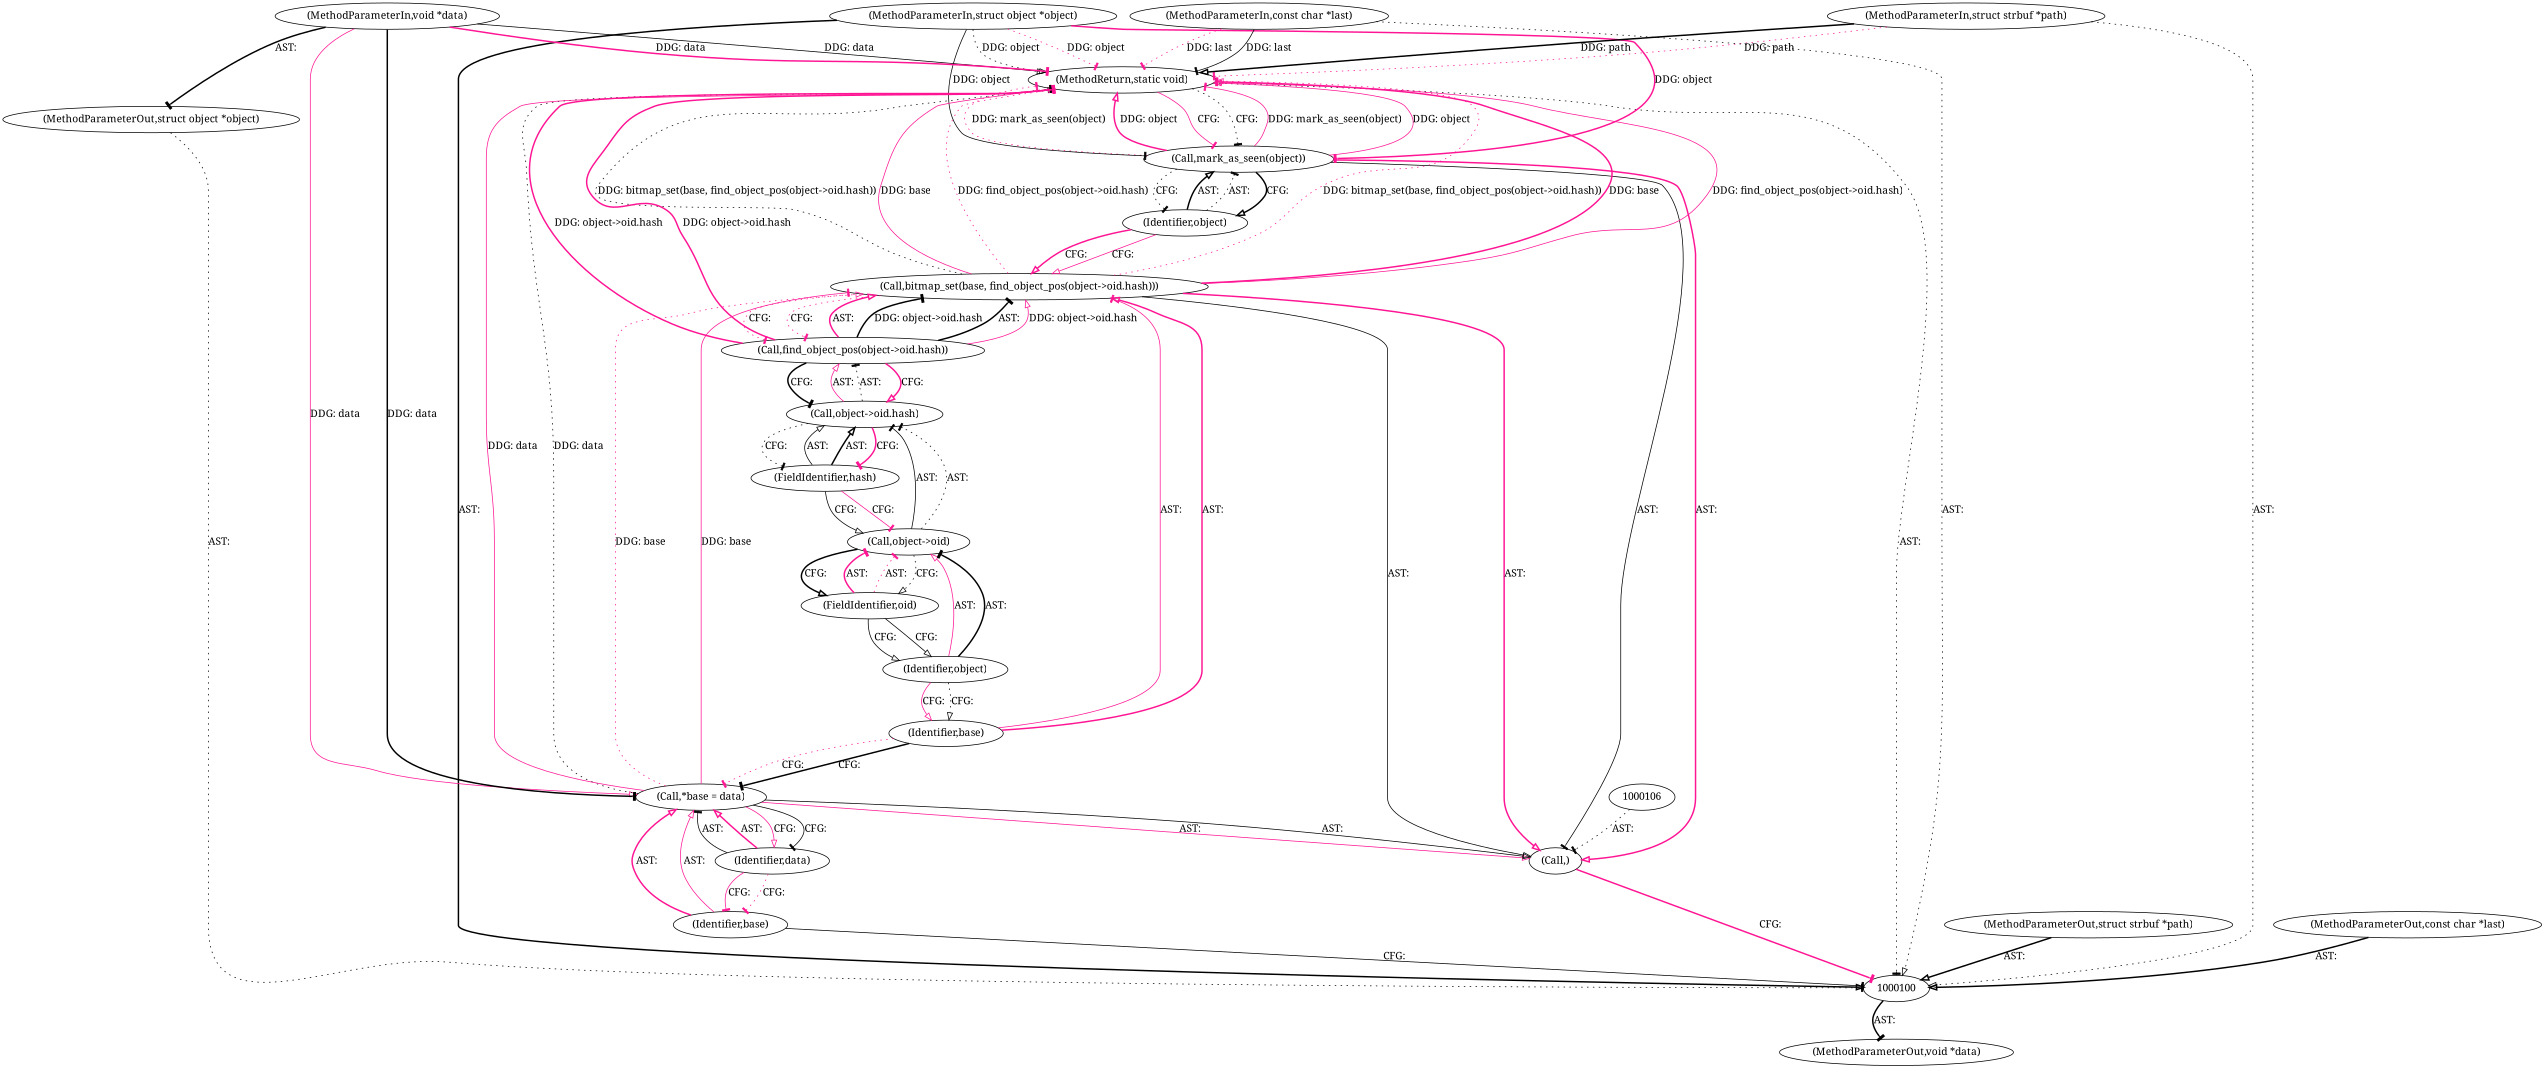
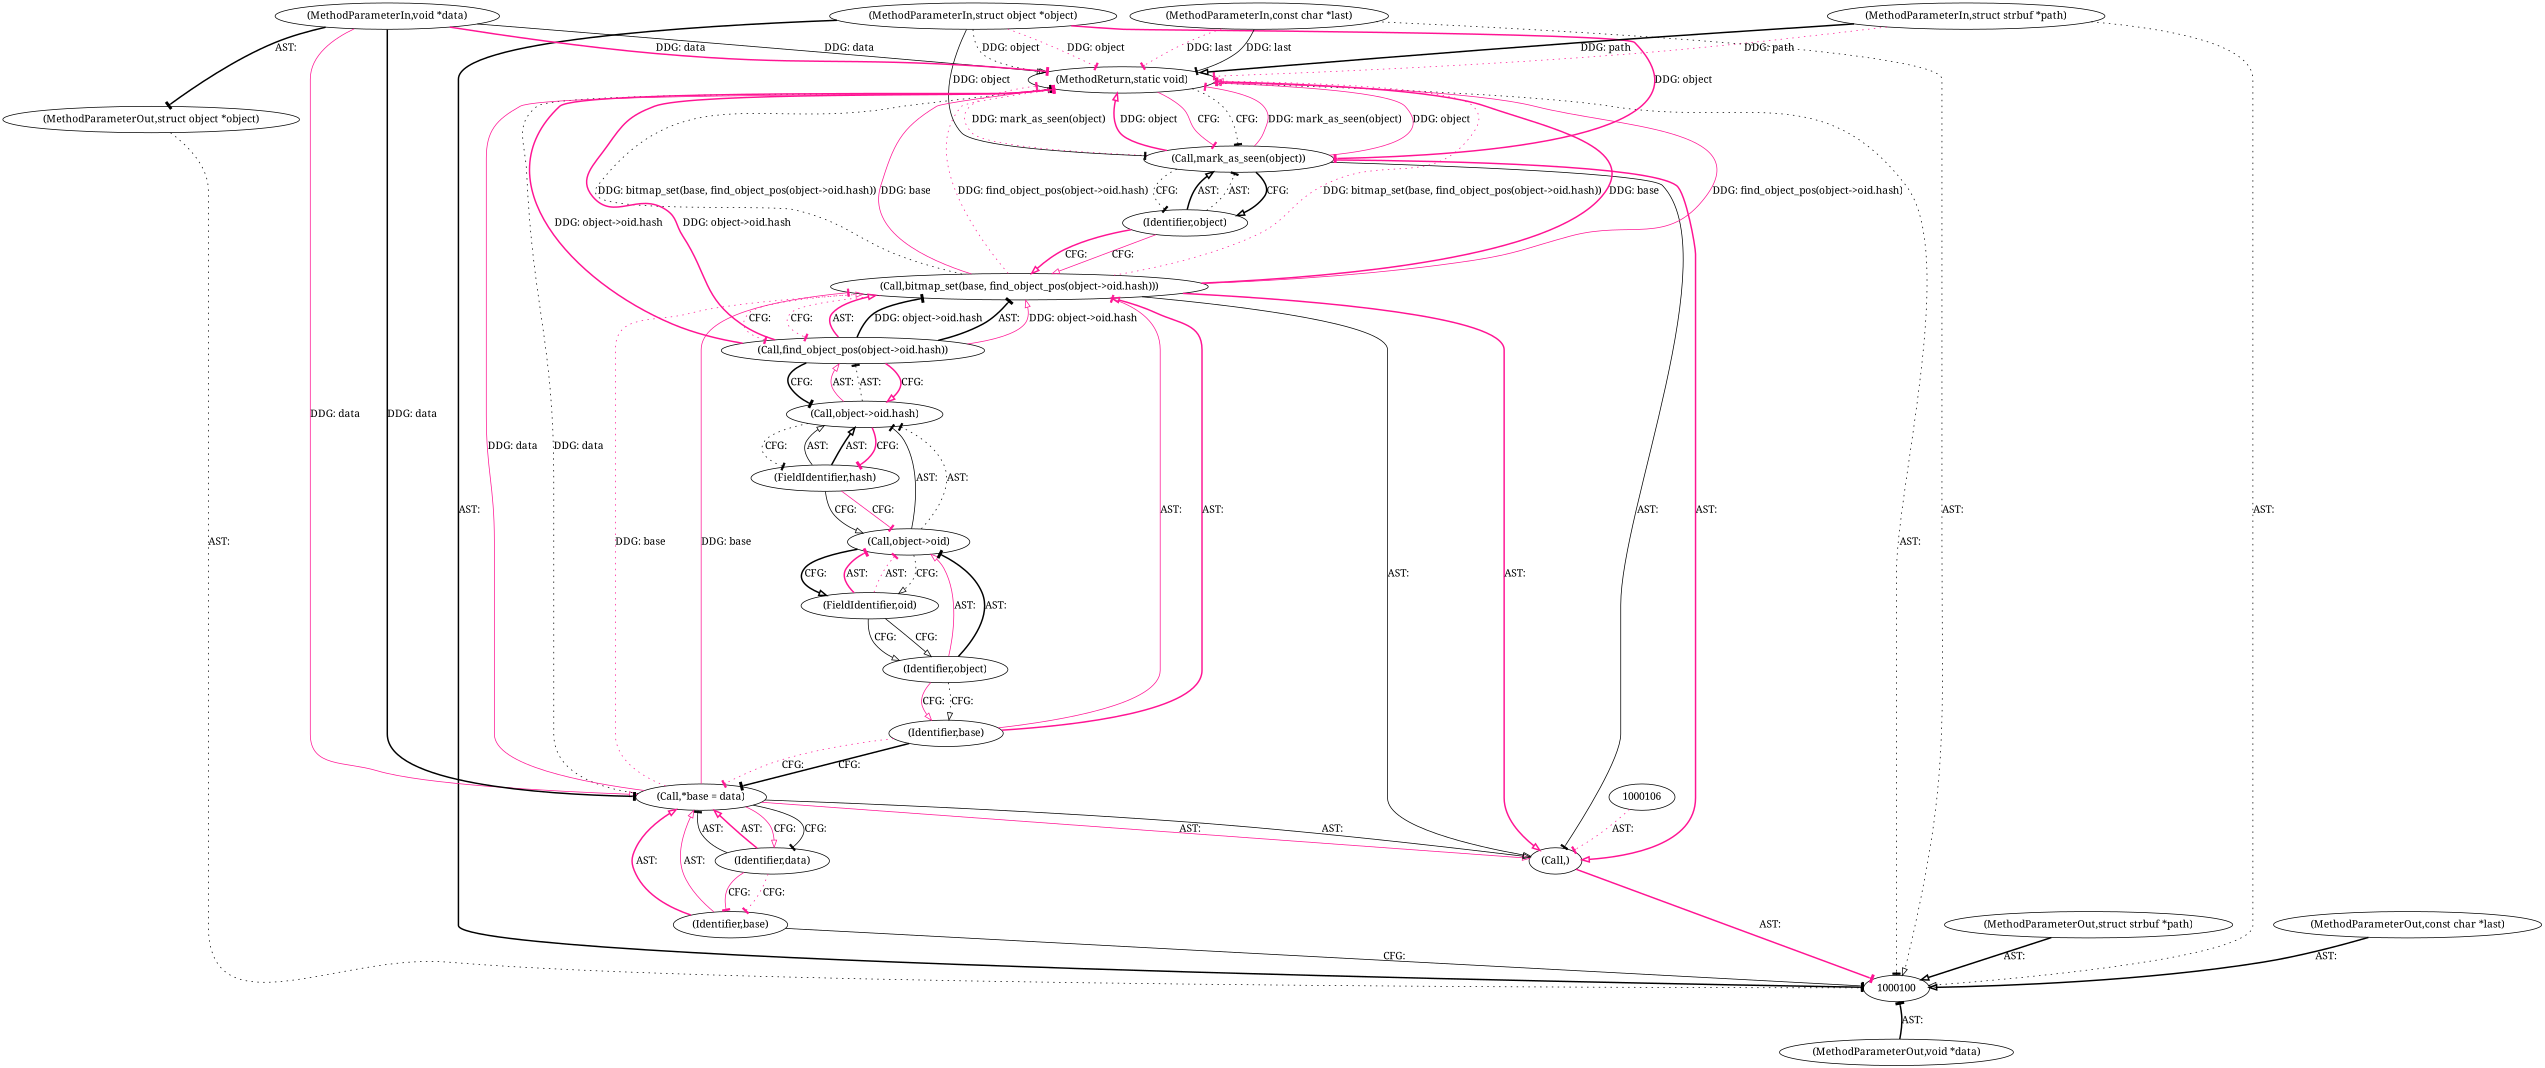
edge "1000106" -> "(Call,)": color black -> deeppink
edge "(Call,)" -> "1000100": label "CFG: " -> "AST: "
edge "(MethodParameterIn,struct object *object)" -> "1000100": arrowhead onormal -> tee
edge "1000100" -> "(MethodParameterOut,void *data)": reversed
